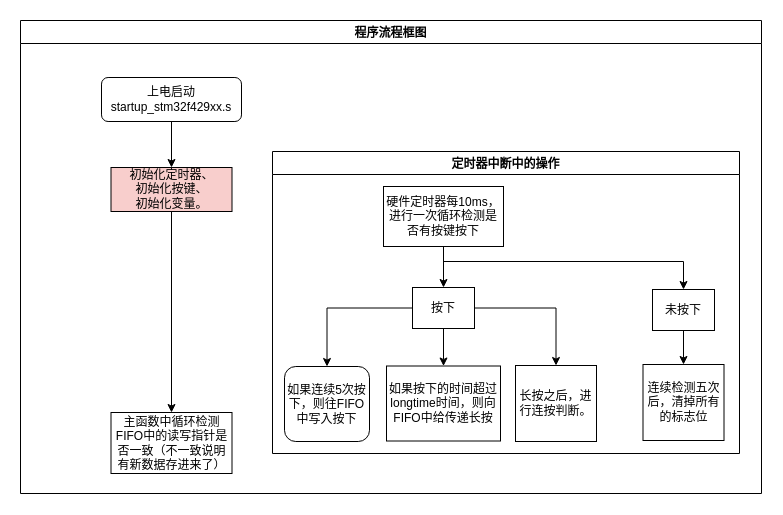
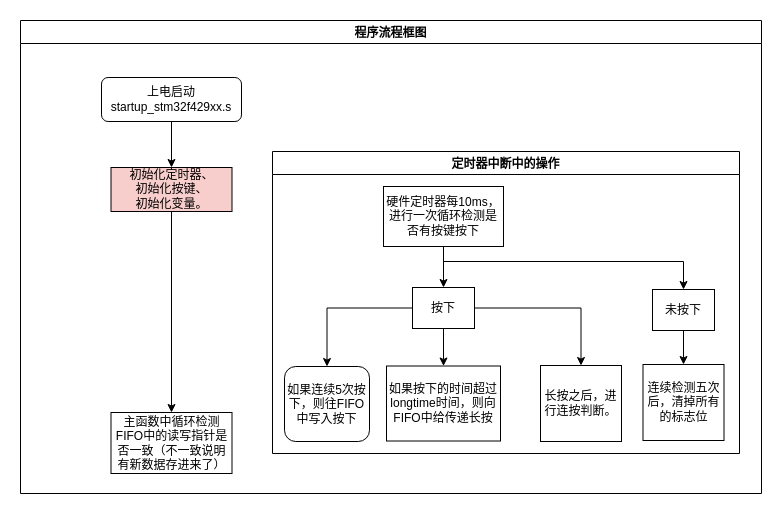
node "长按之后，进行连按判断。": moved (556, 404) -> (581, 404)
